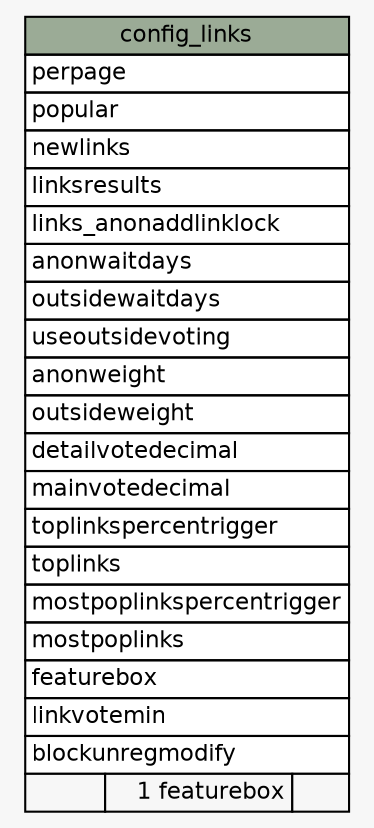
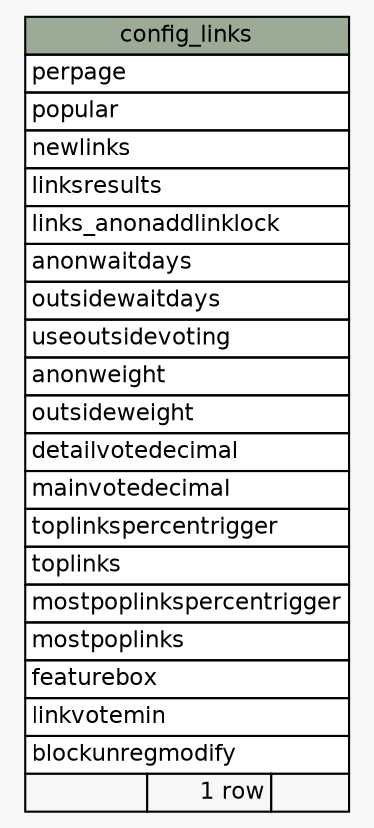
node "config_links": text "1 featurebox" -> "1 row"
